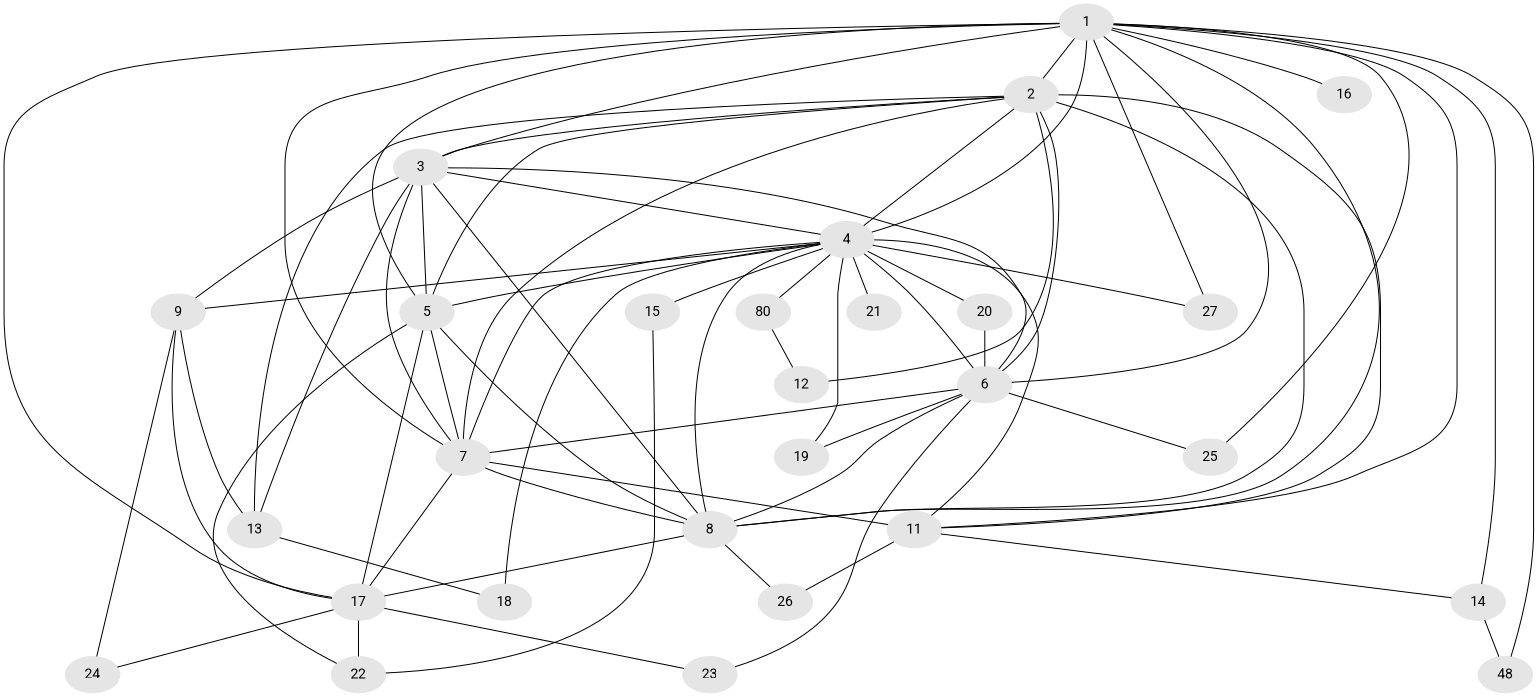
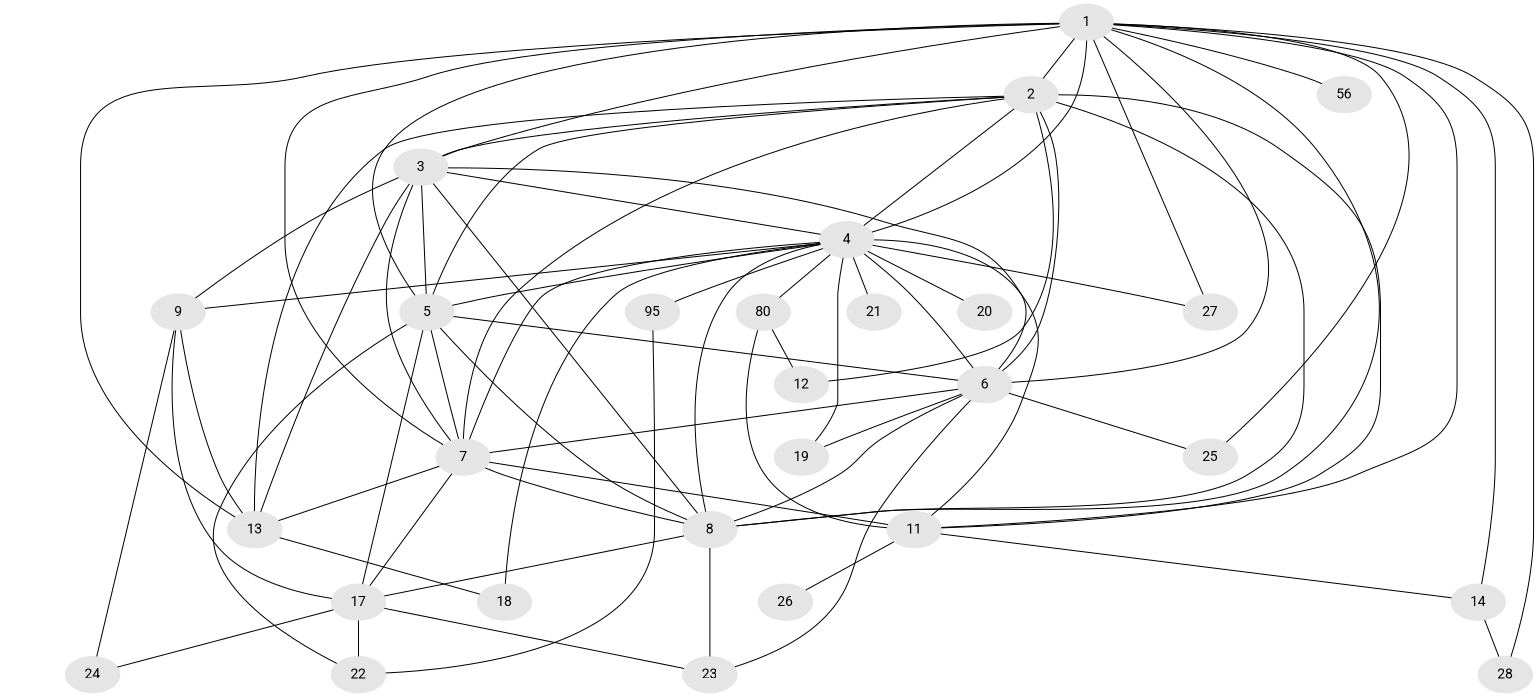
edge "1" -- "17": now "1" -- "13"
node "16": label "16" -> "56"
node "15": label "15" -> "95"
edge "20" -- "6": now "5" -- "6"
edge "80" -- "11": added
edge "7" -- "13": added
edge "8" -- "26": now "8" -- "23"
node "48": label "48" -> "28"
